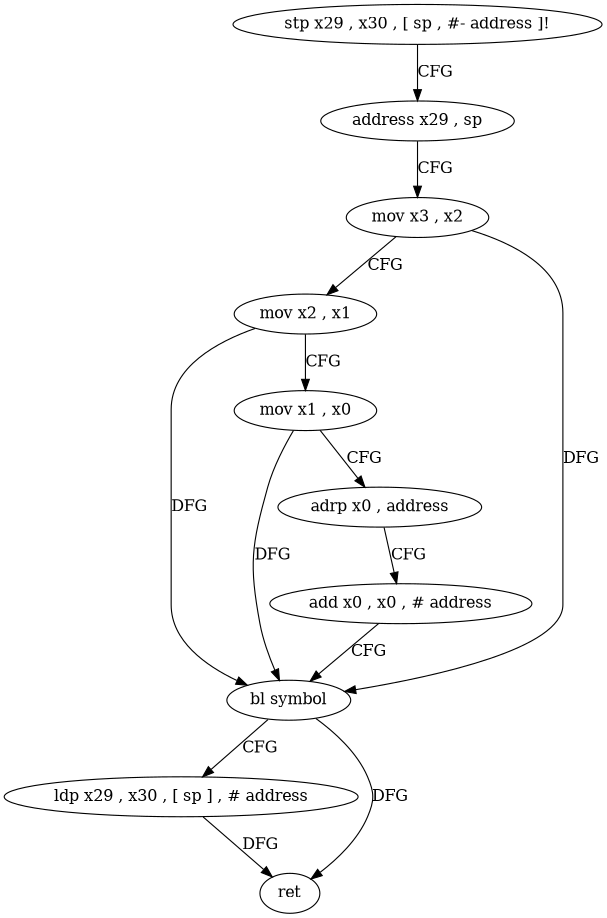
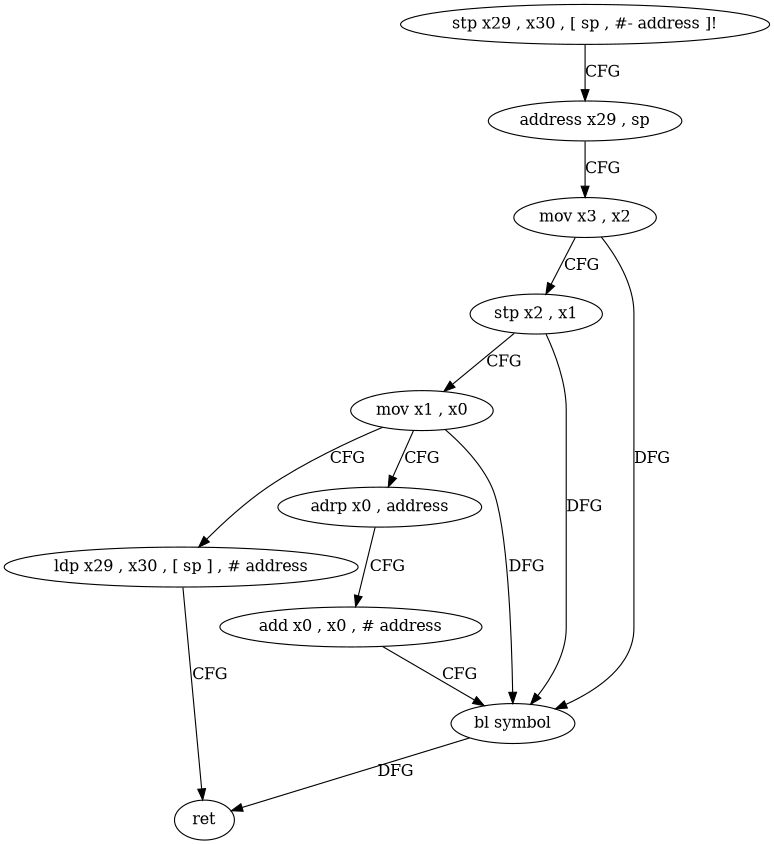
node "mov x2 , x1": label "mov x2 , x1" -> "stp x2 , x1"
edge "bl symbol" -> "ldp x29 , x30 , [ sp ] , # address": now "mov x1 , x0" -> "ldp x29 , x30 , [ sp ] , # address"
edge "ldp x29 , x30 , [ sp ] , # address" -> "ret": label "DFG" -> "CFG"
